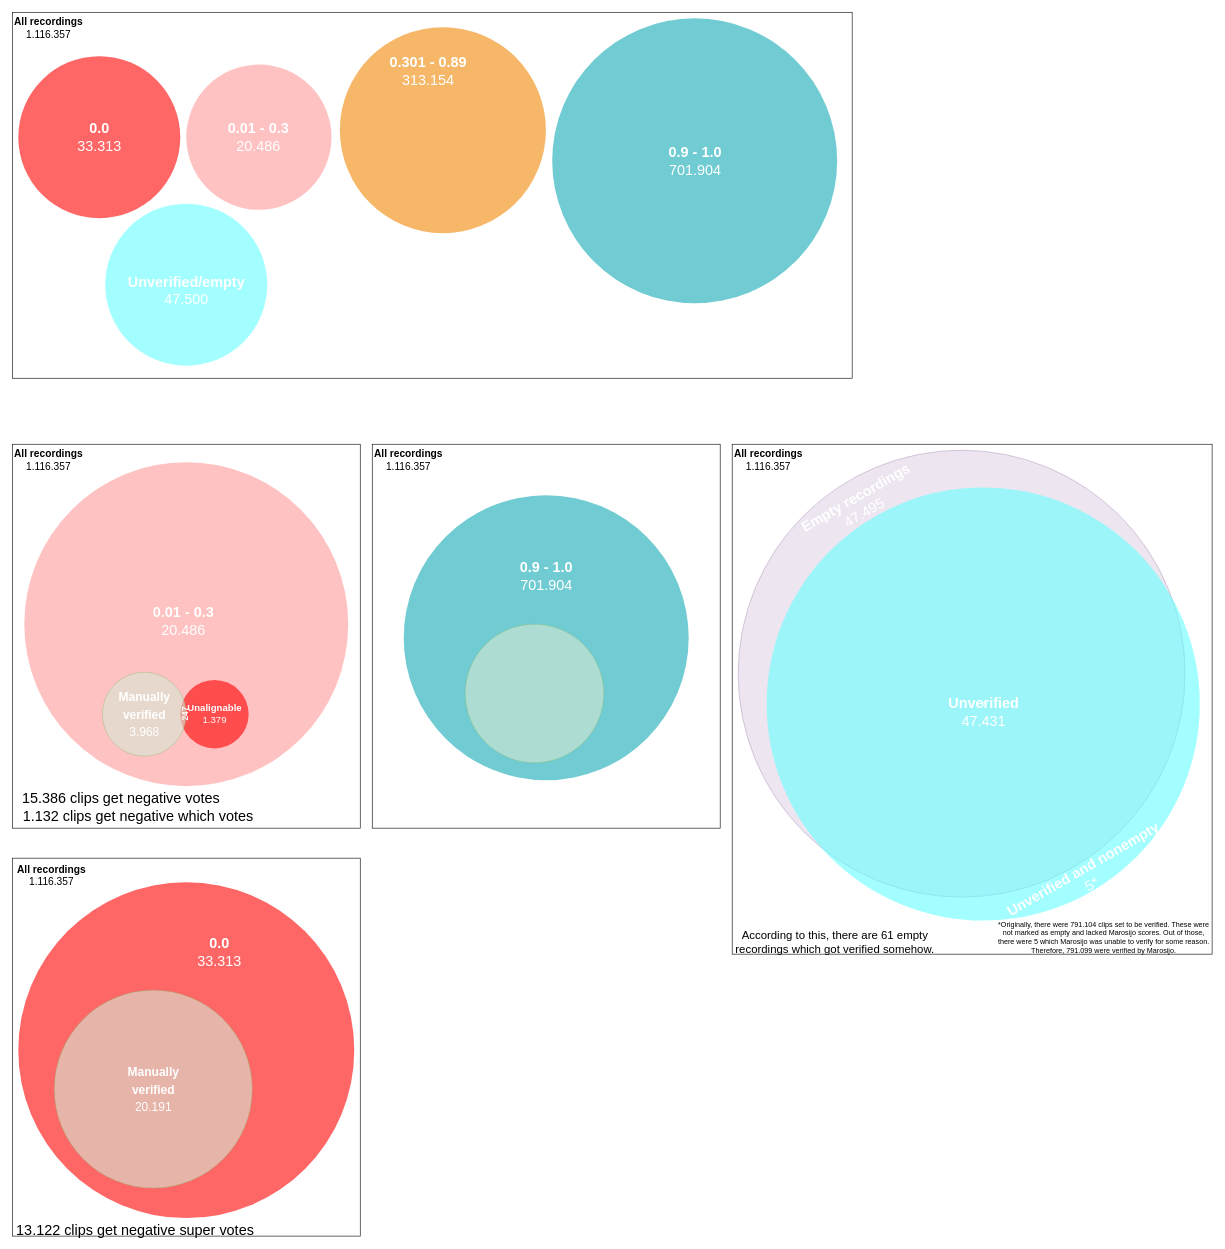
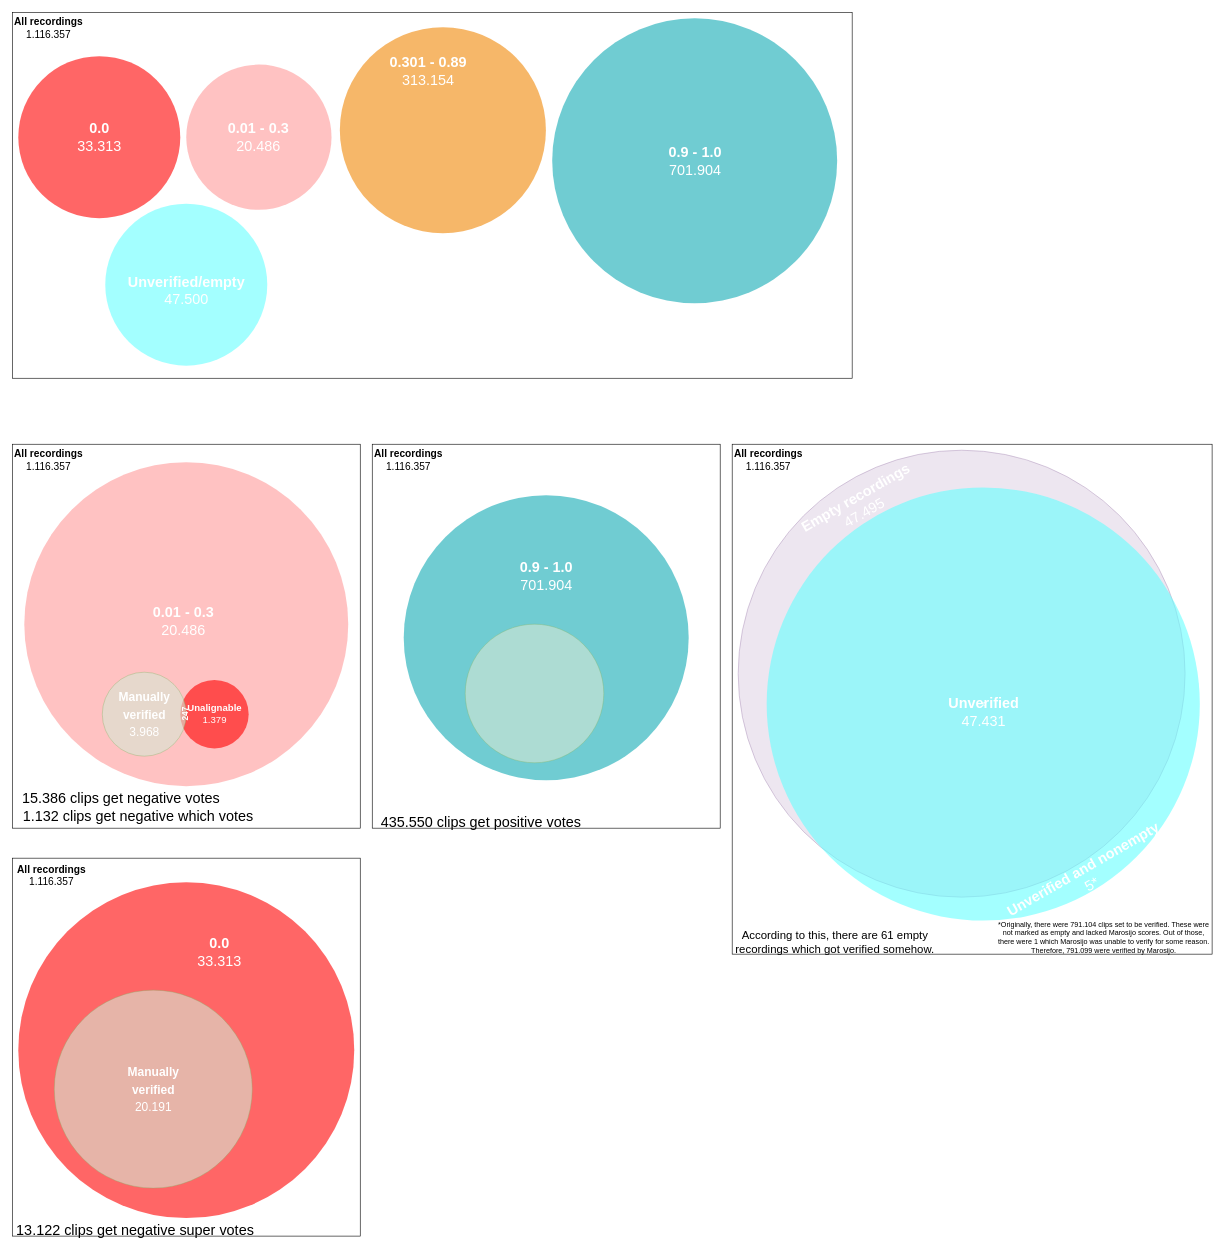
node "435.550 clips get positive votes": added
node "*Originally, there were 791.104 clips set to be verified. These were not marked as empty and lacked Marosijo scores. Out of those, there were 5 which Marosijo was unable to verify for some reason. Therefore, 791.099 were verified by Marosijo.": label "*Originally, there were 791.104 clips set to be verified. These were not marked as empty and lacked Marosijo scores. Out of those, there were 5 which Marosijo was unable to verify for some reason. Therefore, 791.099 were verified by Marosijo." -> "*Originally, there were 791.104 clips set to be verified. These were not marked as empty and lacked Marosijo scores. Out of those, there were 1 which Marosijo was unable to verify for some reason. Therefore, 791.099 were verified by Marosijo."
